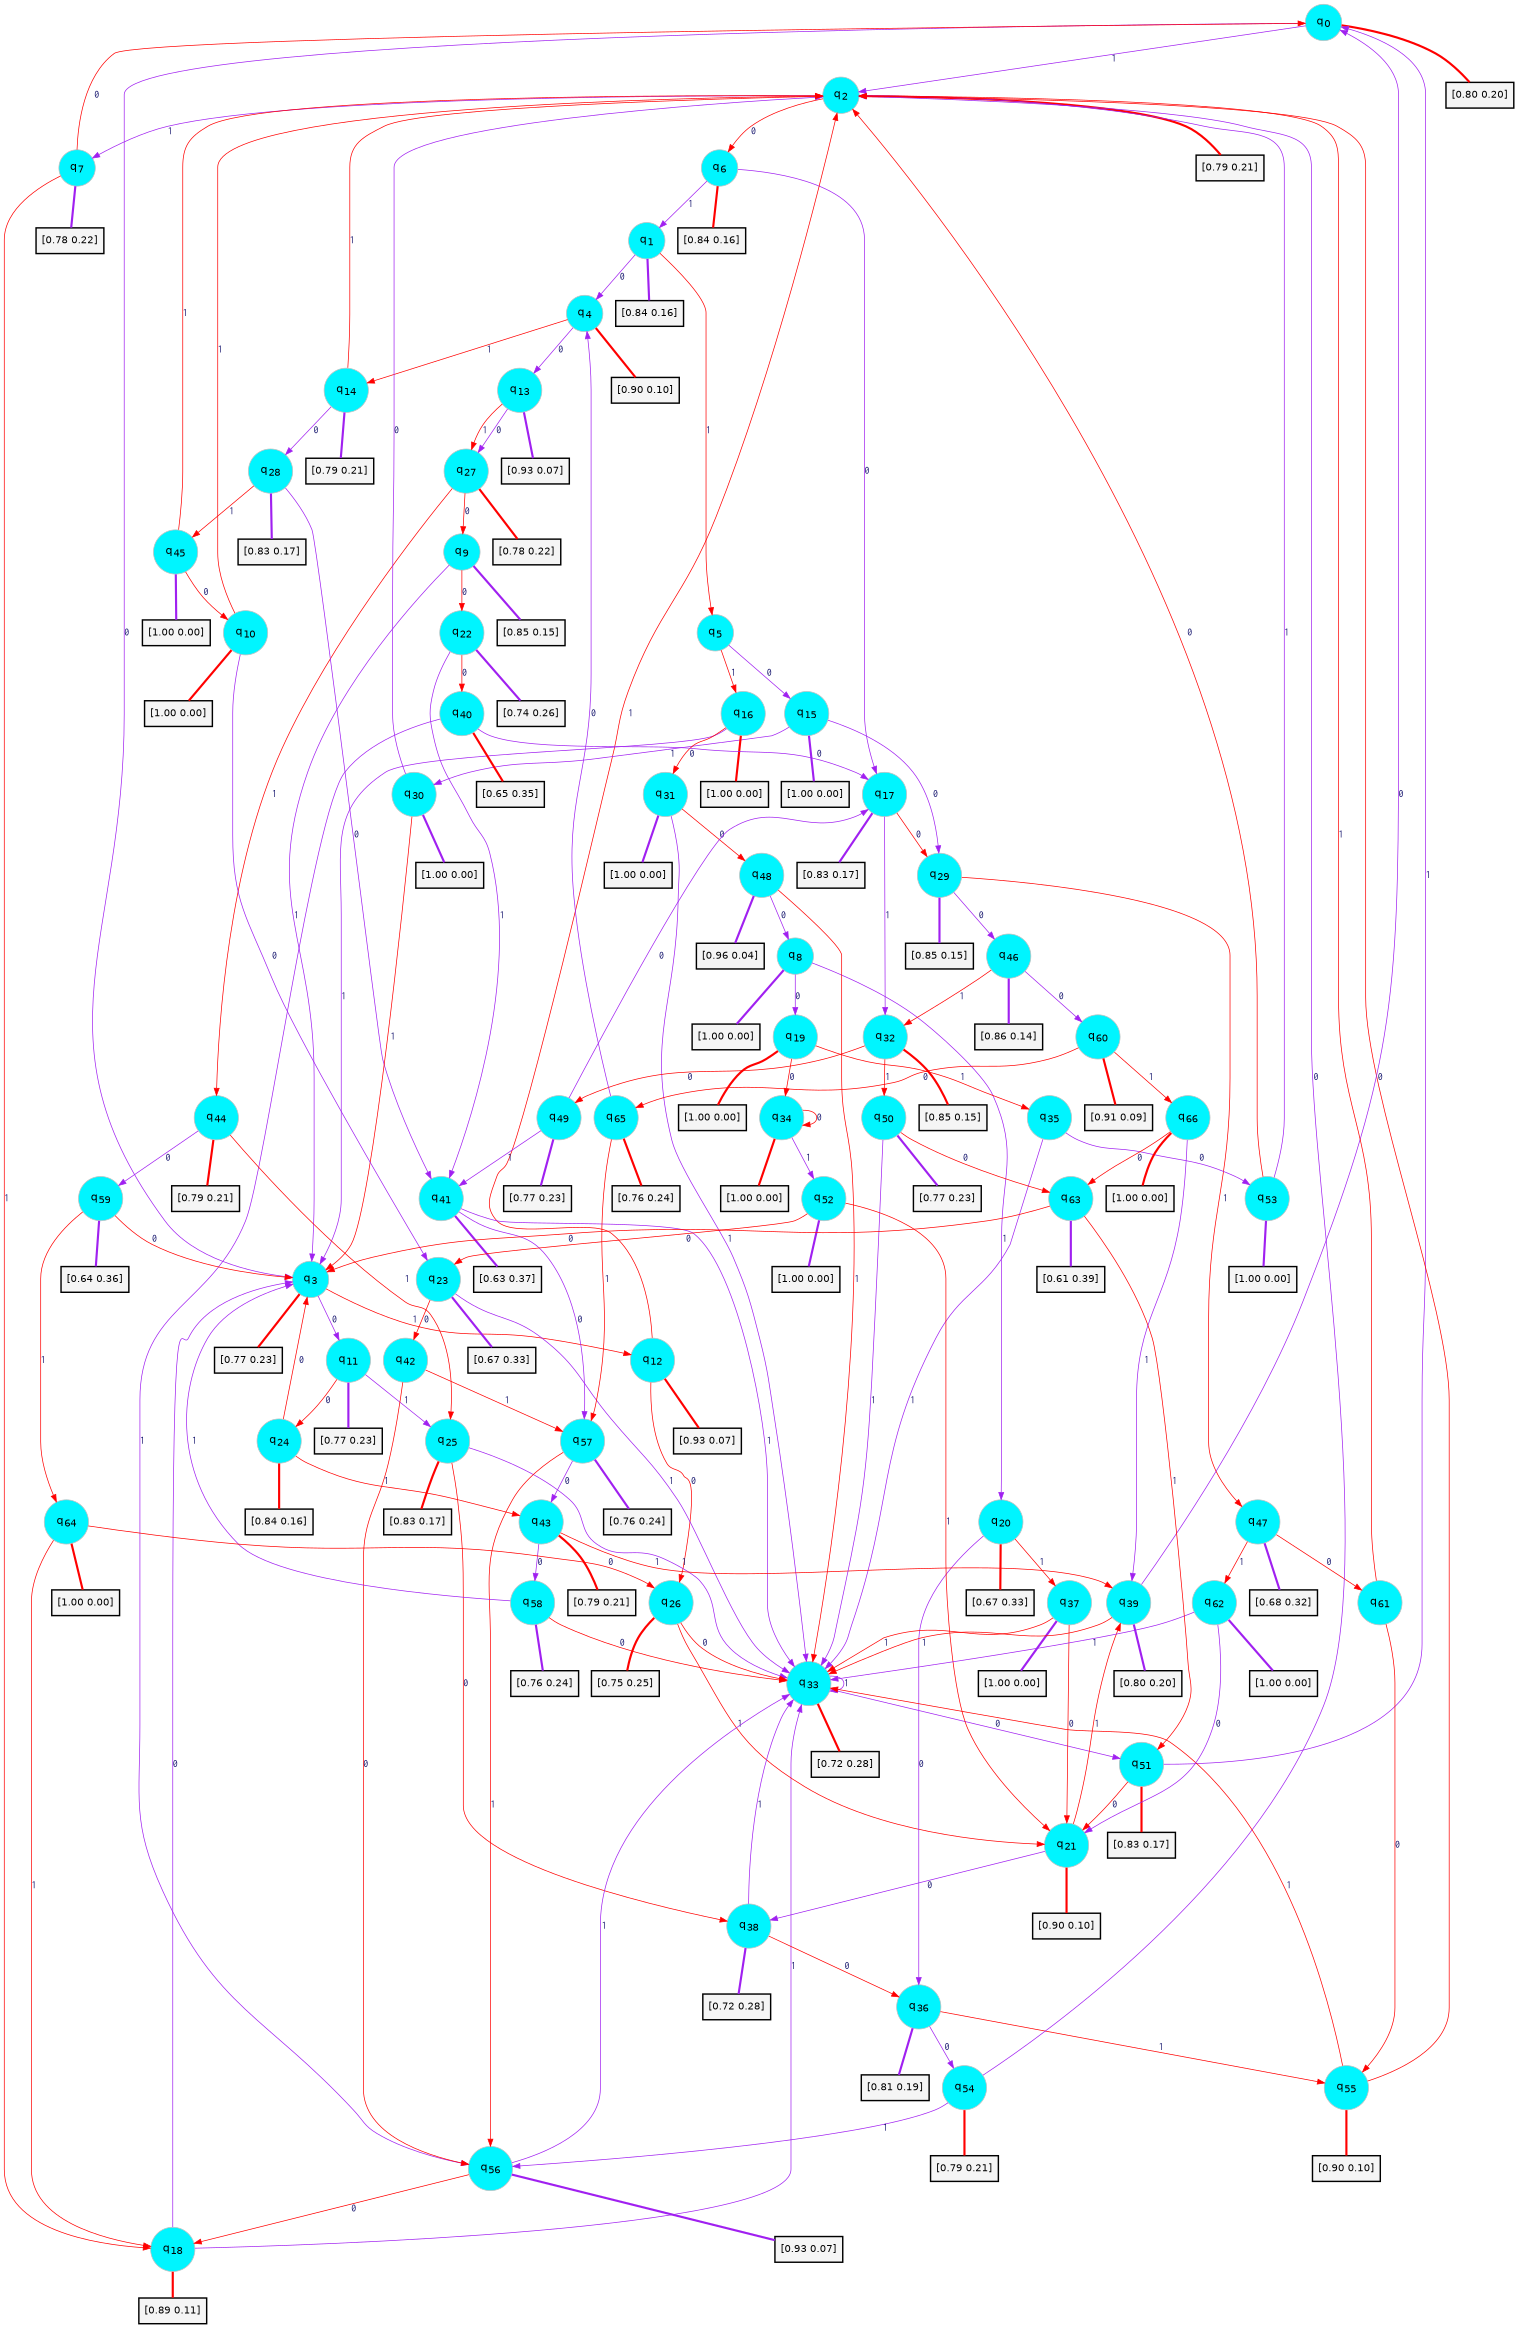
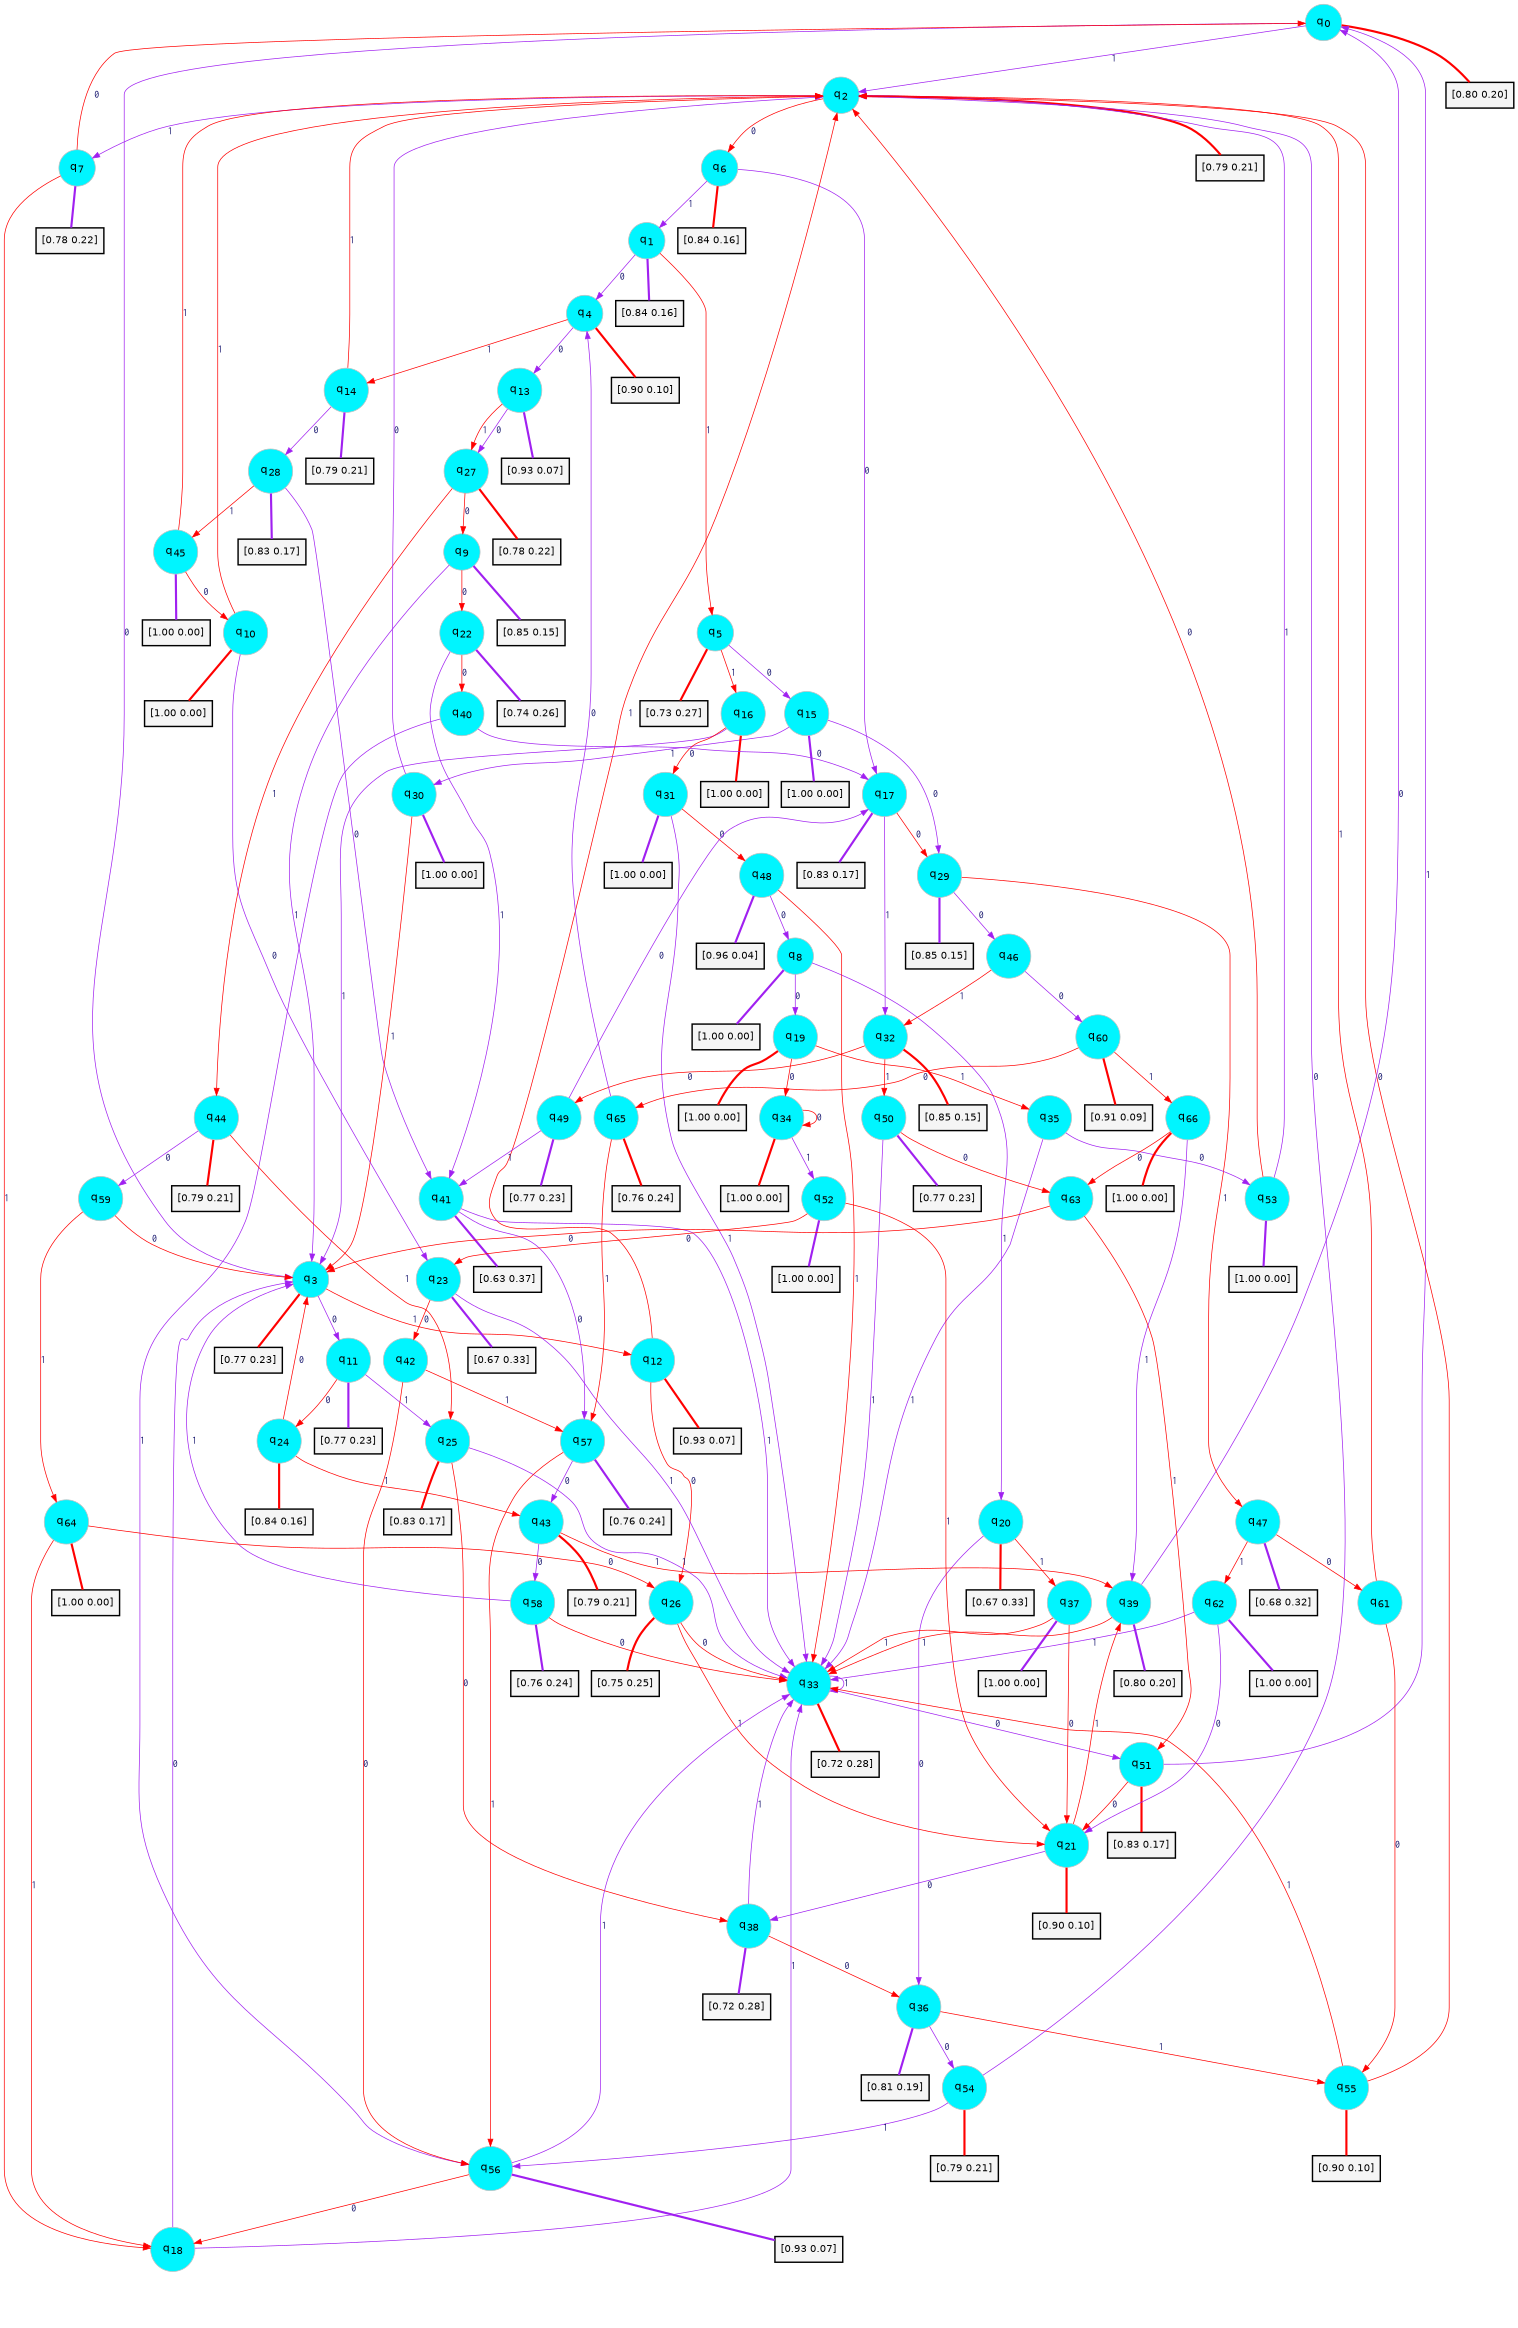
node "[0.73 0.27]": added
node "[0.65 0.35]": removed
node "[0.86 0.14]": removed
node "[0.64 0.36]": removed
node "[0.61 0.39]": removed
node "[0.89 0.11]": removed
